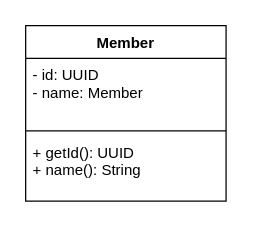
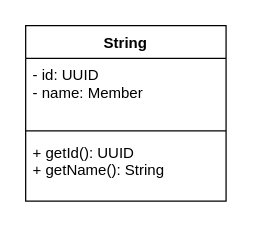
node "Member": label "Member" -> "String"
node "+ getId(): UUID + name(): String": label "+ getId(): UUID + name(): String" -> "+ getId(): UUID + getName(): String"
